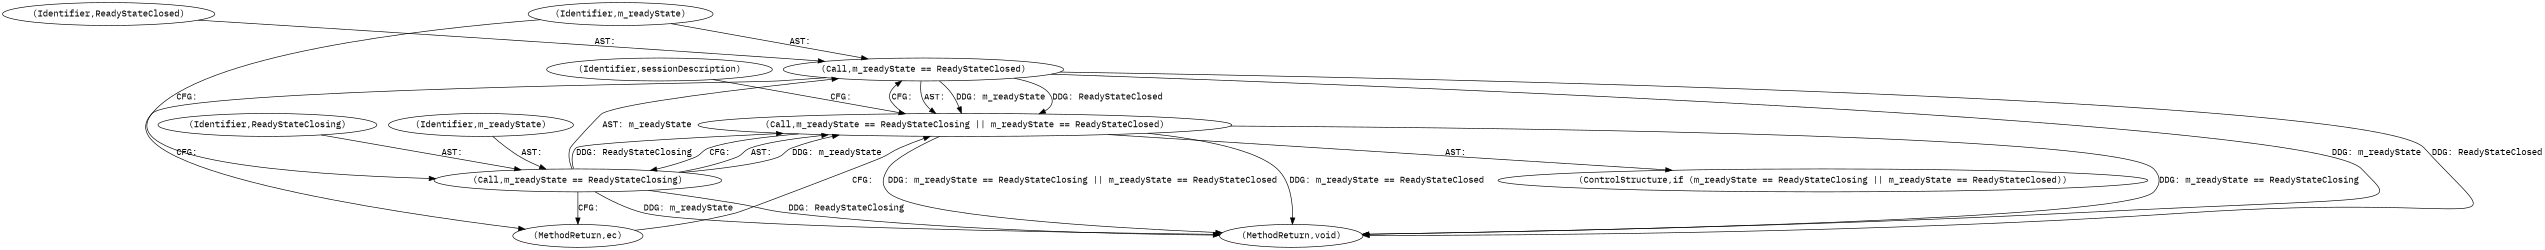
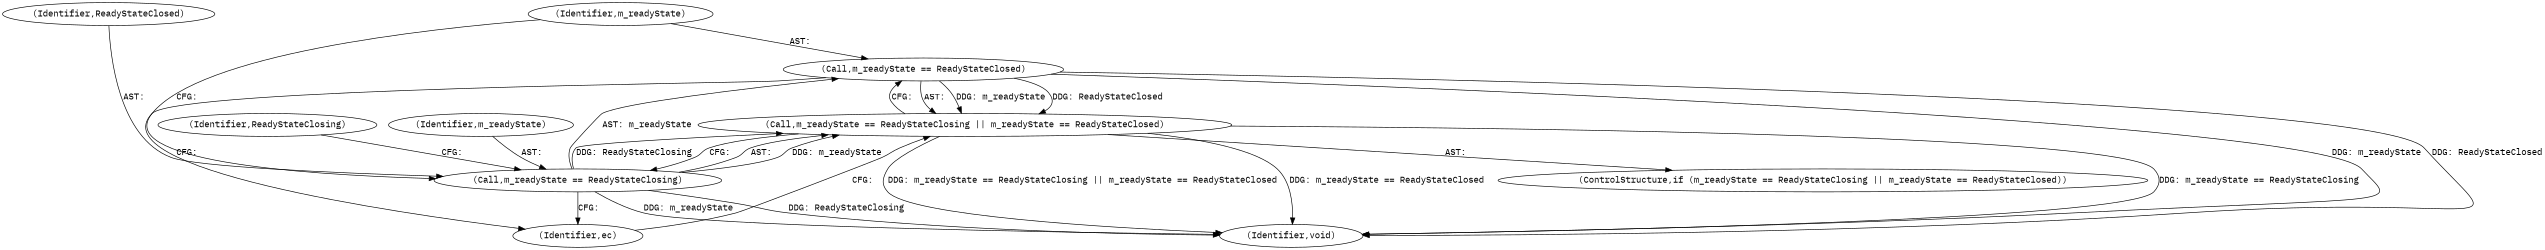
edge "(Identifier,ReadyStateClosed)" -> "(Call,m_readyState == ReadyStateClosed)": now "(Identifier,ReadyStateClosed)" -> "(Call,m_readyState == ReadyStateClosing)"
node "(Identifier,sessionDescription)": removed
edge "(Identifier,ReadyStateClosing)" -> "(Call,m_readyState == ReadyStateClosing)": label "AST: " -> "CFG: "
node "(MethodReturn,ec)": label "(MethodReturn,ec)" -> "(Identifier,ec)"
node "(MethodReturn,void)": label "(MethodReturn,void)" -> "(Identifier,void)"
